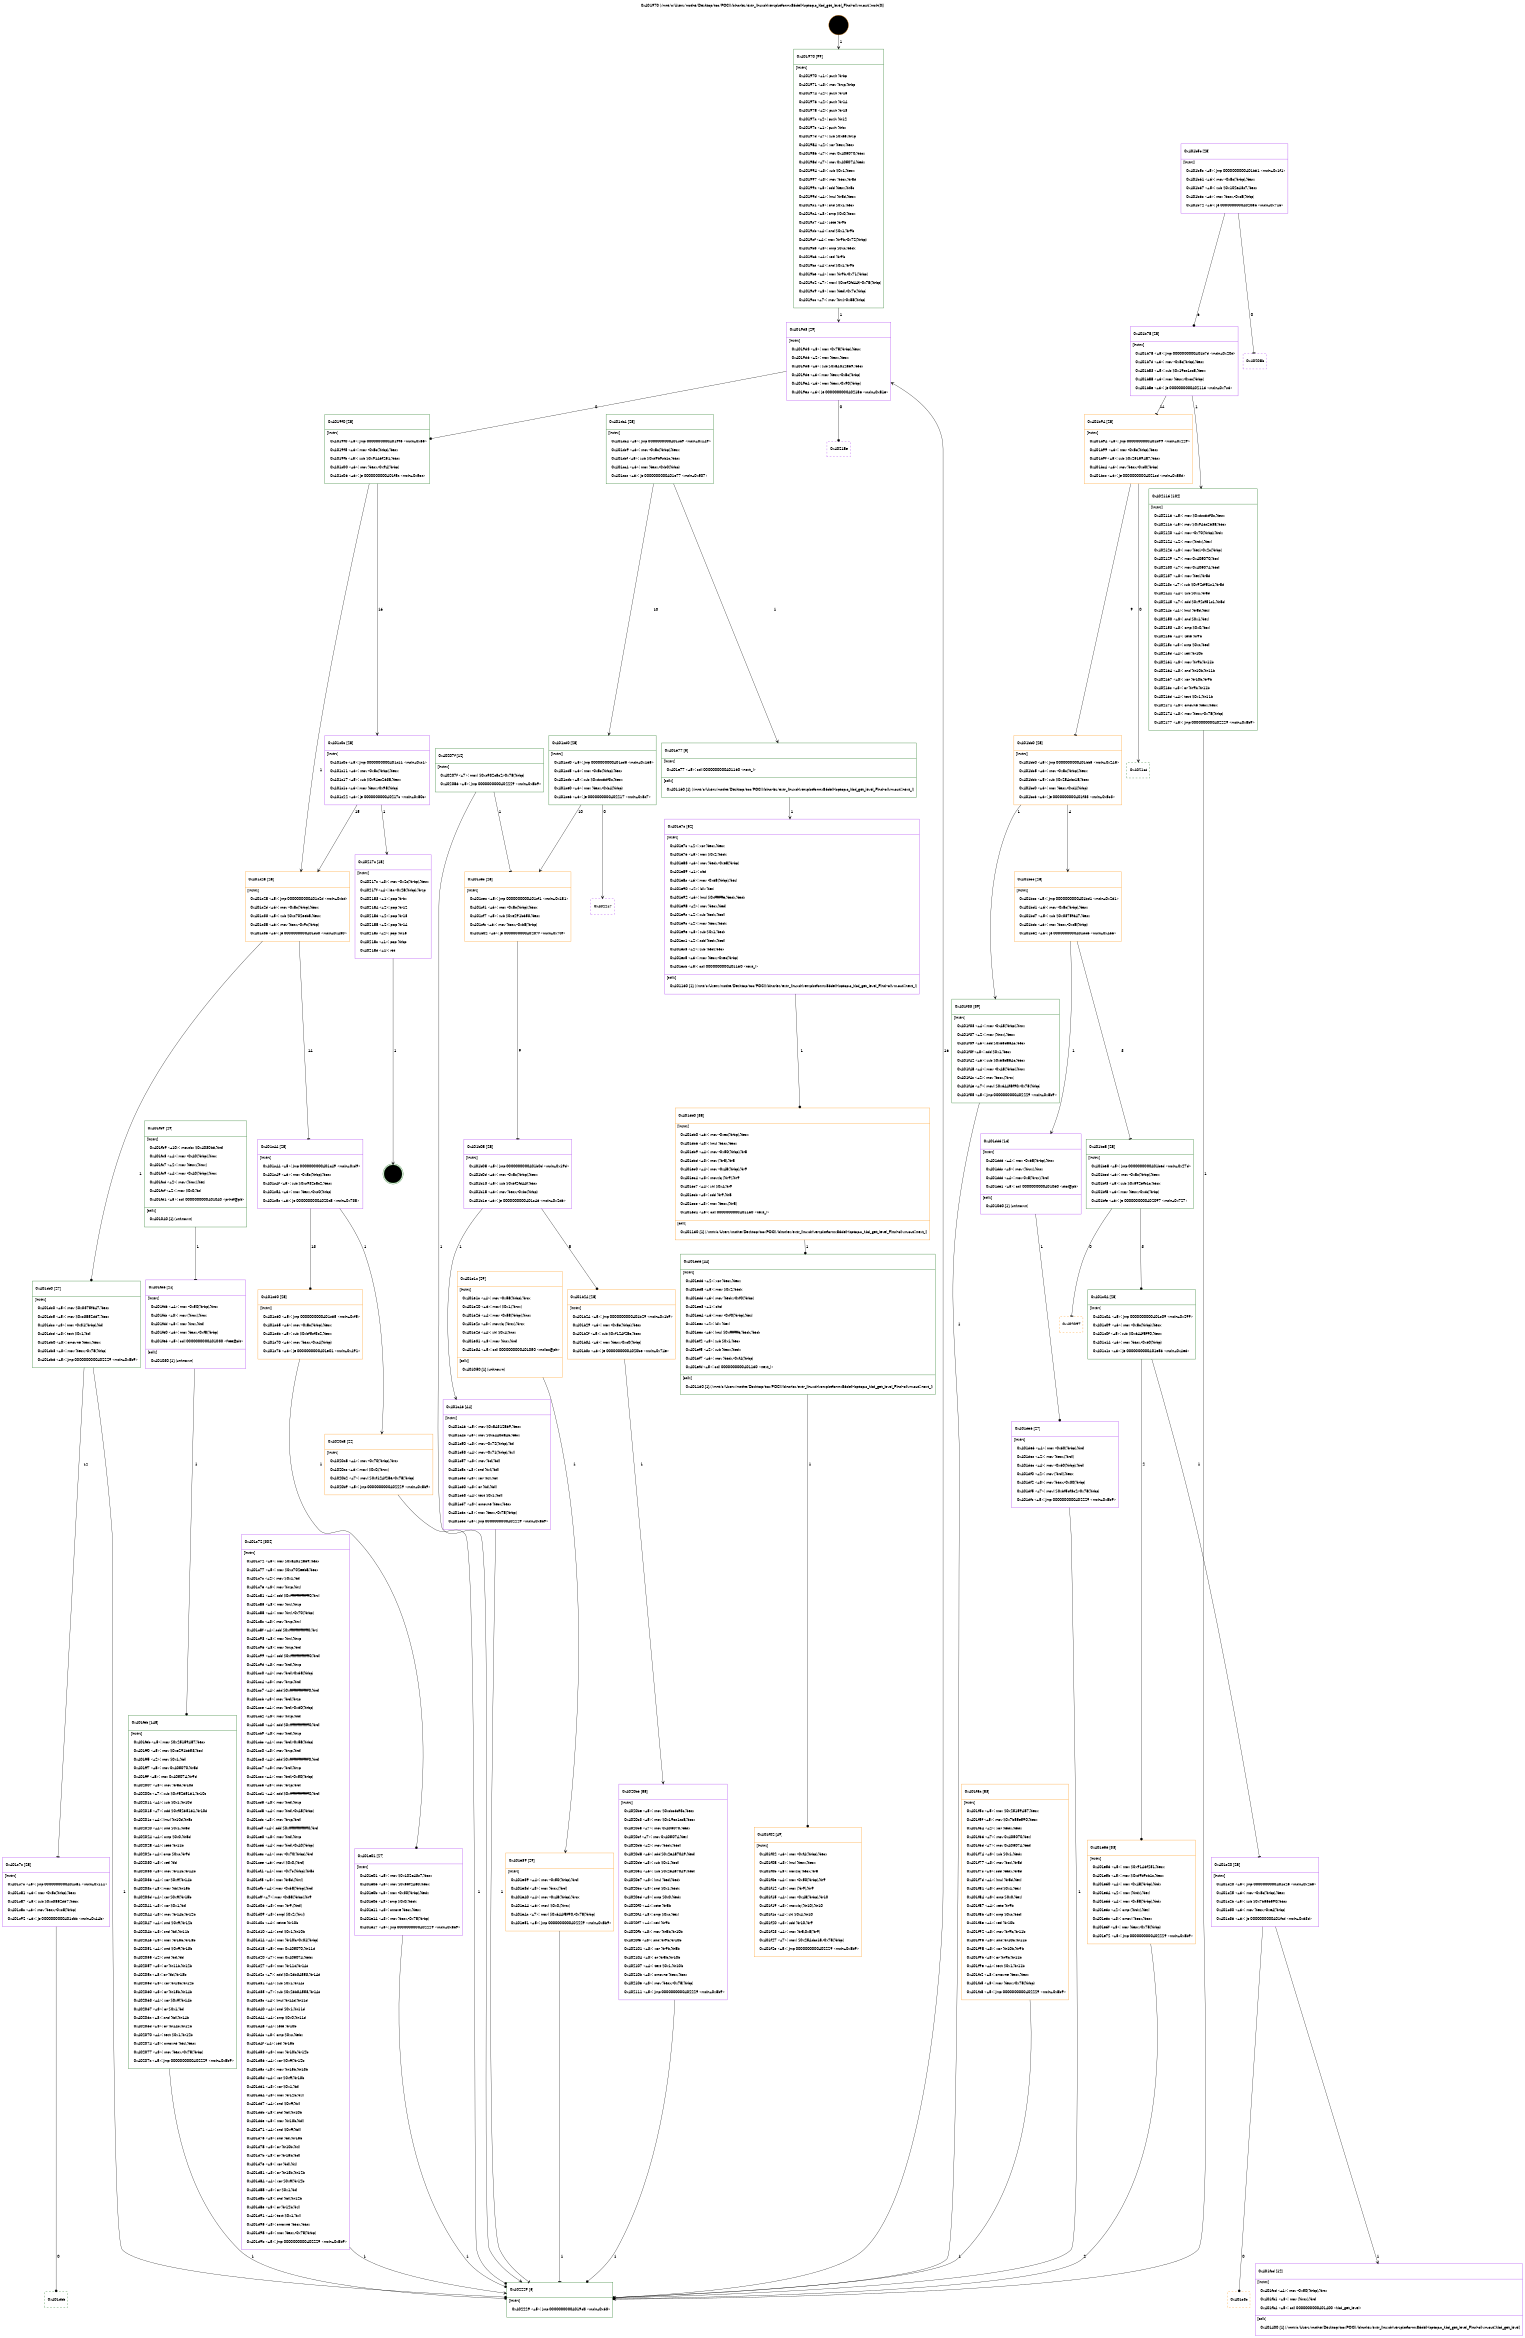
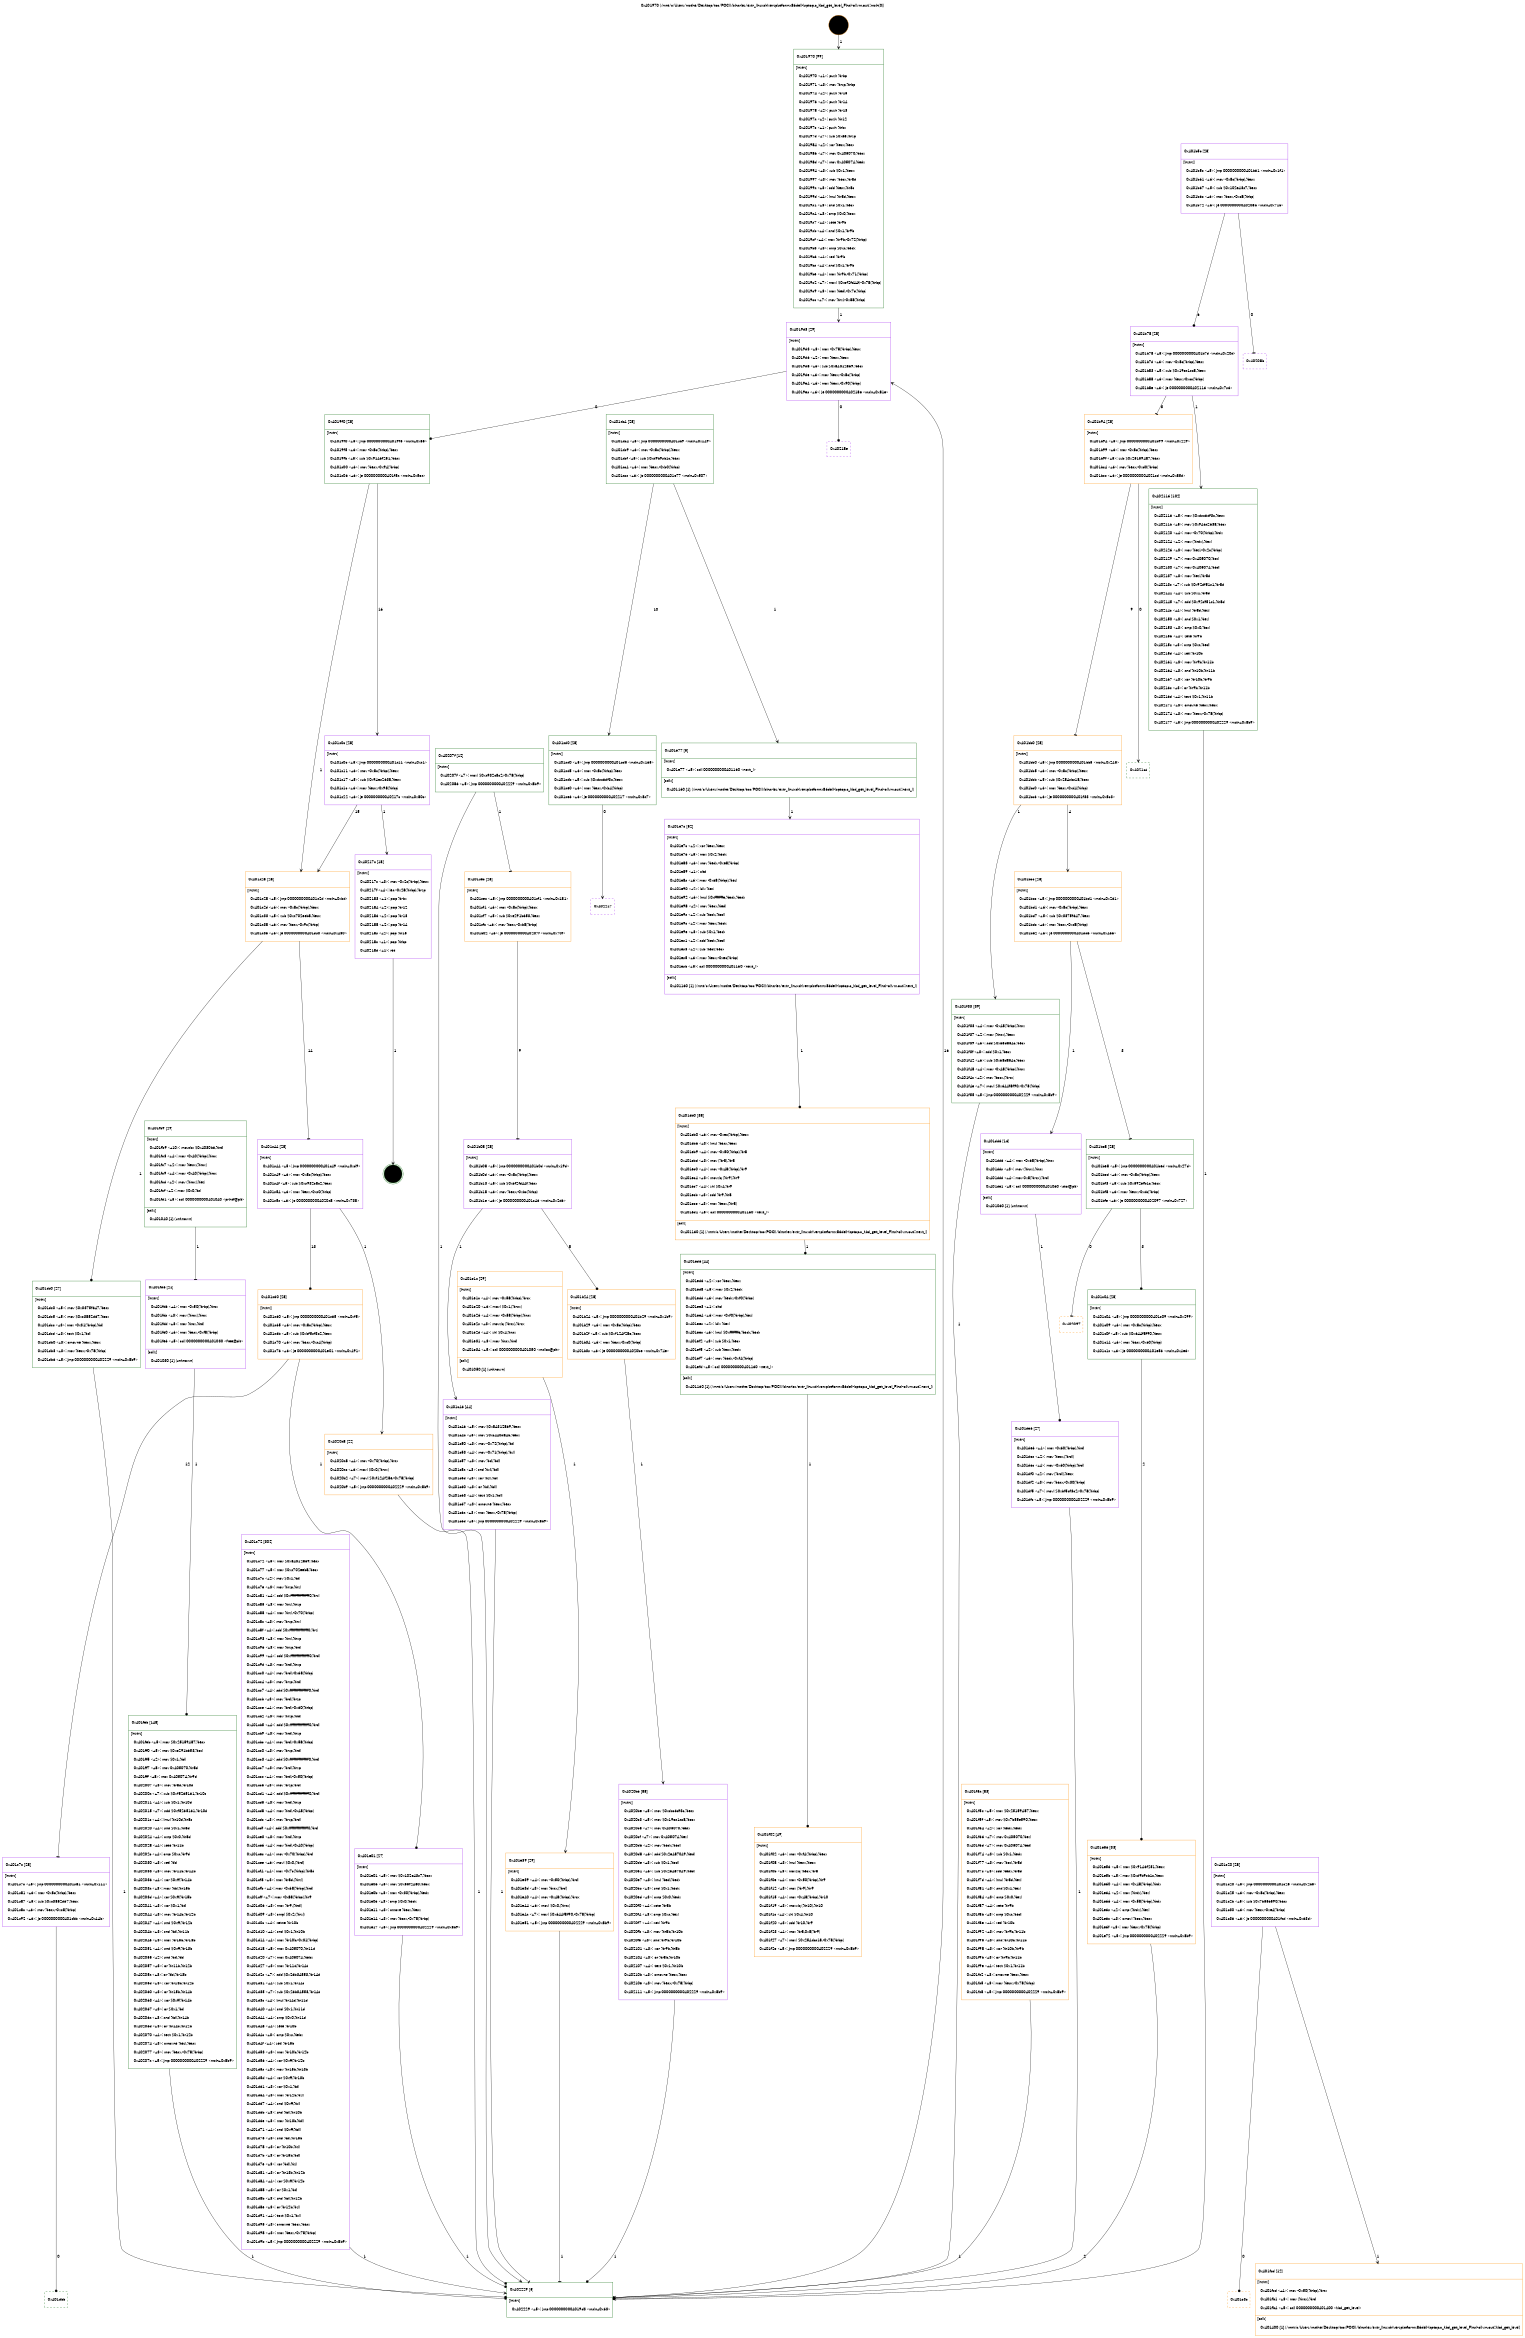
edge "0x401b78 [28]" -> "0x401b94 [28]": label " 14" -> " 5"
edge "0x401ad0 [28]" -> "0x401aec [28]": removed, label "10"
edge "0x401c04 [28]" -> "0x401c20 [28]": removed, label "1"
edge "0x401da0 [27]" -> "0x401a7c [28]": now "0x401a60 [28]" -> "0x401a7c [28]"
node "0x401fad [12]": color purple -> darkorange
